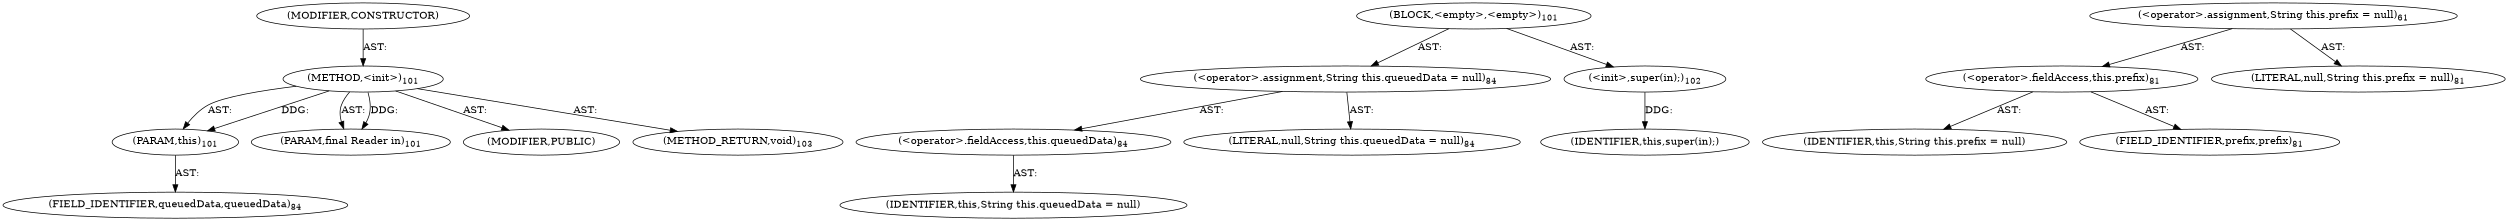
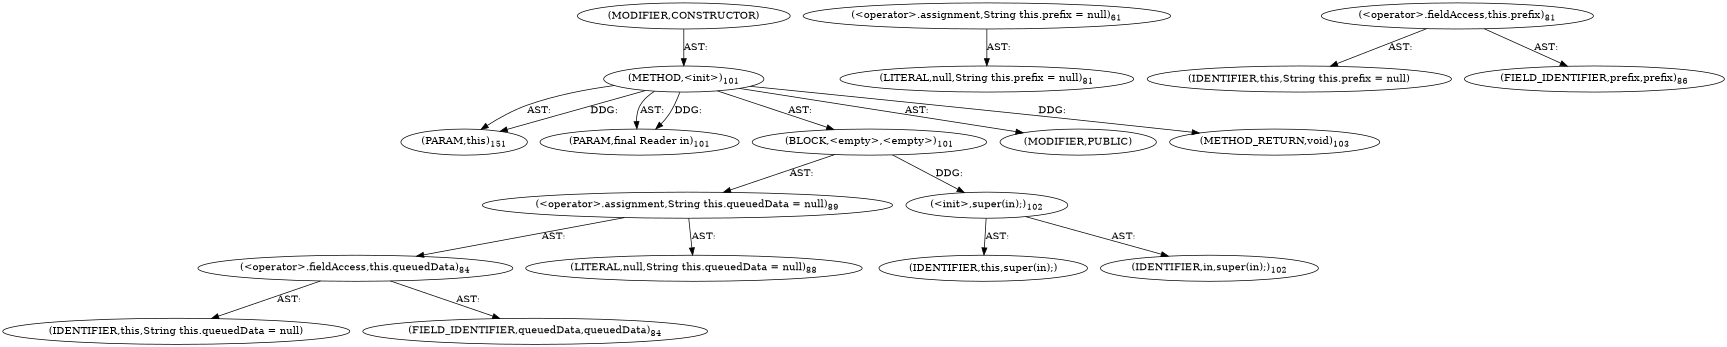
edge "(BLOCK,<empty>,<empty>)" -> "(<init>,super(in);)": label "AST: " -> "DDG: "
edge "(<operator>.assignment,String this.prefix = null)" -> "(<operator>.fieldAccess,this.prefix)": removed, label "AST:"
node "(<operator>.assignment,String this.queuedData = null)": text "84" -> "89"
edge "(METHOD,<init>)" -> "(BLOCK,<empty>,<empty>)": added, label "AST:"
edge "(METHOD,<init>)" -> "(METHOD_RETURN,void)": label "AST: " -> "DDG: "
edge "(<init>,super(in);)" -> "(IDENTIFIER,this,super(in);)": label "DDG: " -> "AST: "
node "(PARAM,this)": text "101" -> "151"
node "(LITERAL,null,String this.queuedData = null)": text "84" -> "88"
node "(FIELD_IDENTIFIER,prefix,prefix)": text "81" -> "86"
edge "(PARAM,this)" -> "(FIELD_IDENTIFIER,queuedData,queuedData)": now "(<operator>.fieldAccess,this.queuedData)" -> "(FIELD_IDENTIFIER,queuedData,queuedData)"
node "(IDENTIFIER,in,super(in);)": added
